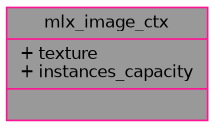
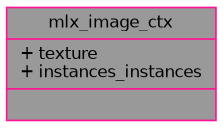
node "mlx_image_ctx": text "+ instances_capacity" -> "+ instances_instances"
